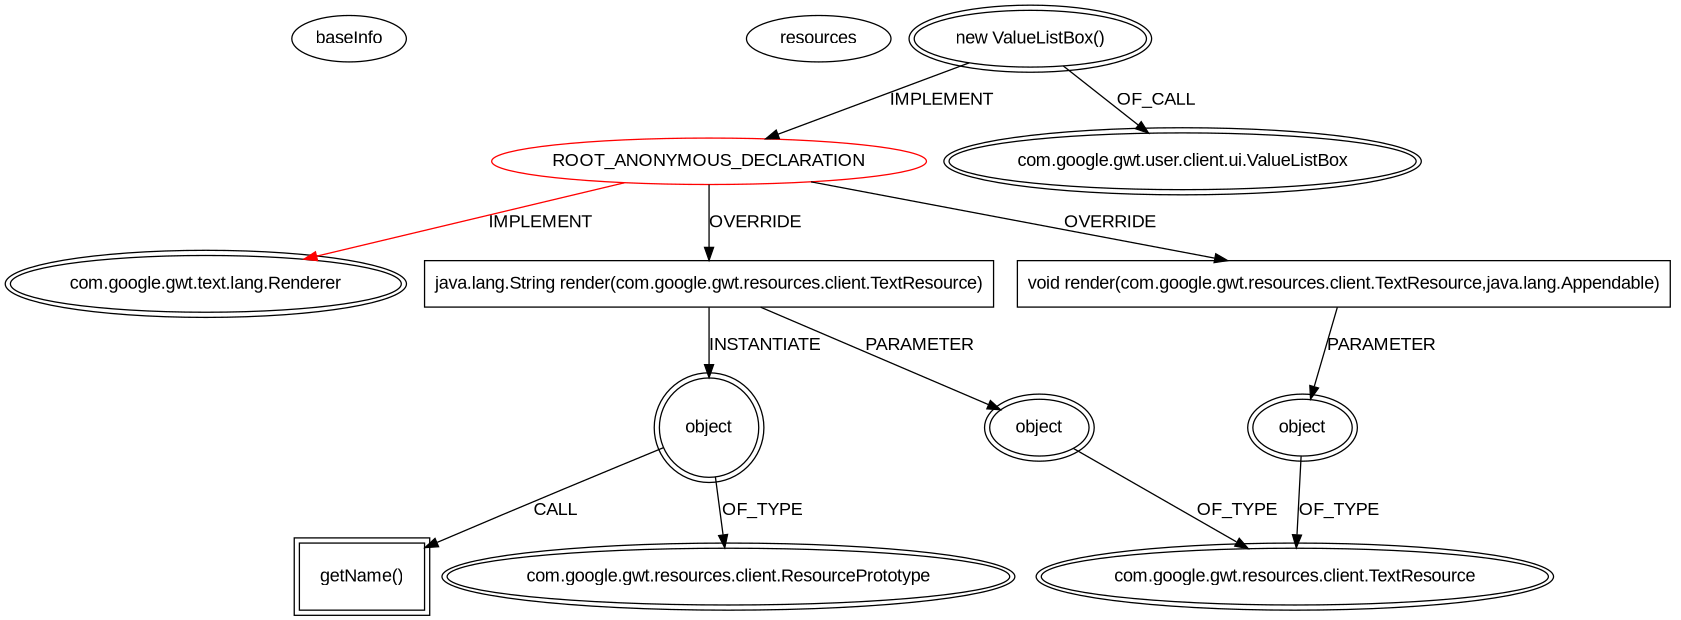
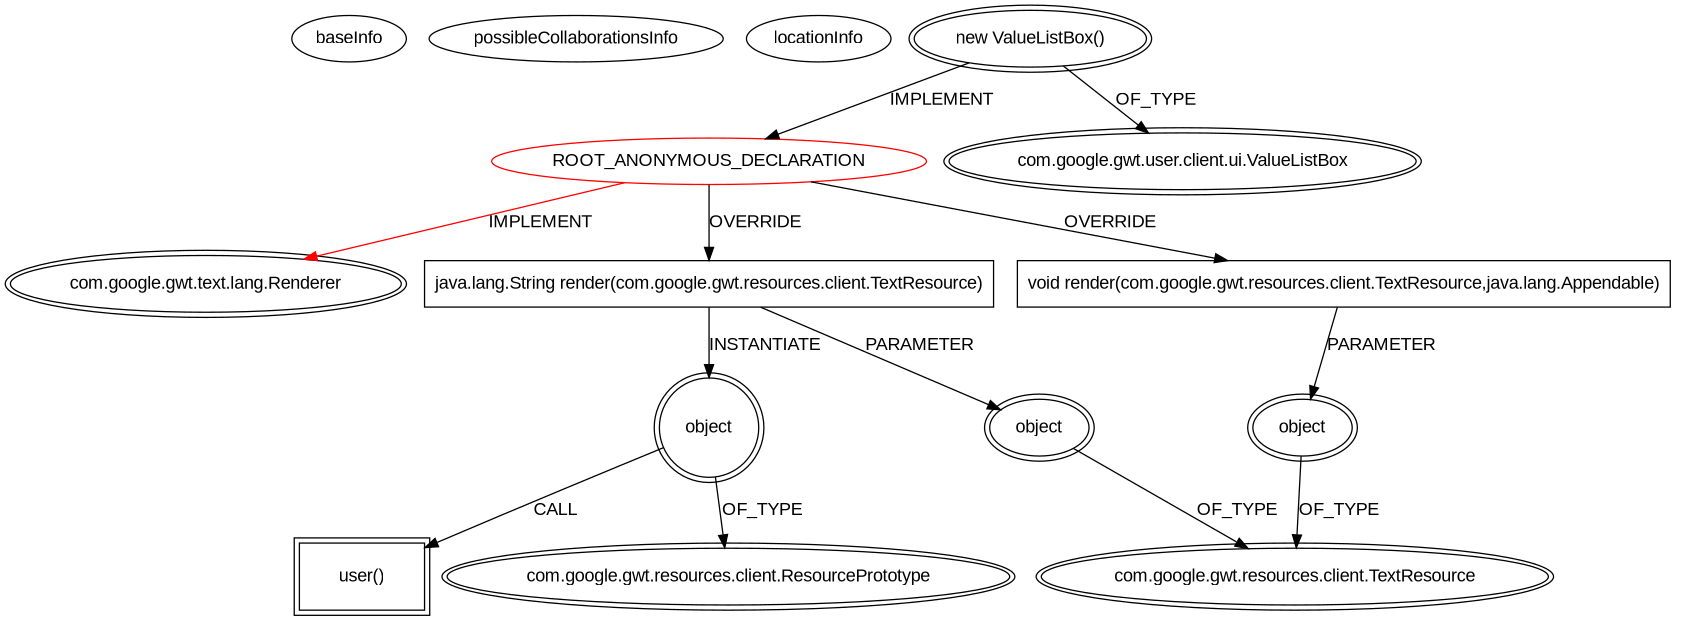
node "possibleCollaborationsInfo": added
node "resources": label "resources" -> "locationInfo"
edge "new ValueListBox()" -> "com.google.gwt.user.client.ui.ValueListBox": label "OF_CALL" -> "OF_TYPE"
node "getName()": label "getName()" -> "user()"
